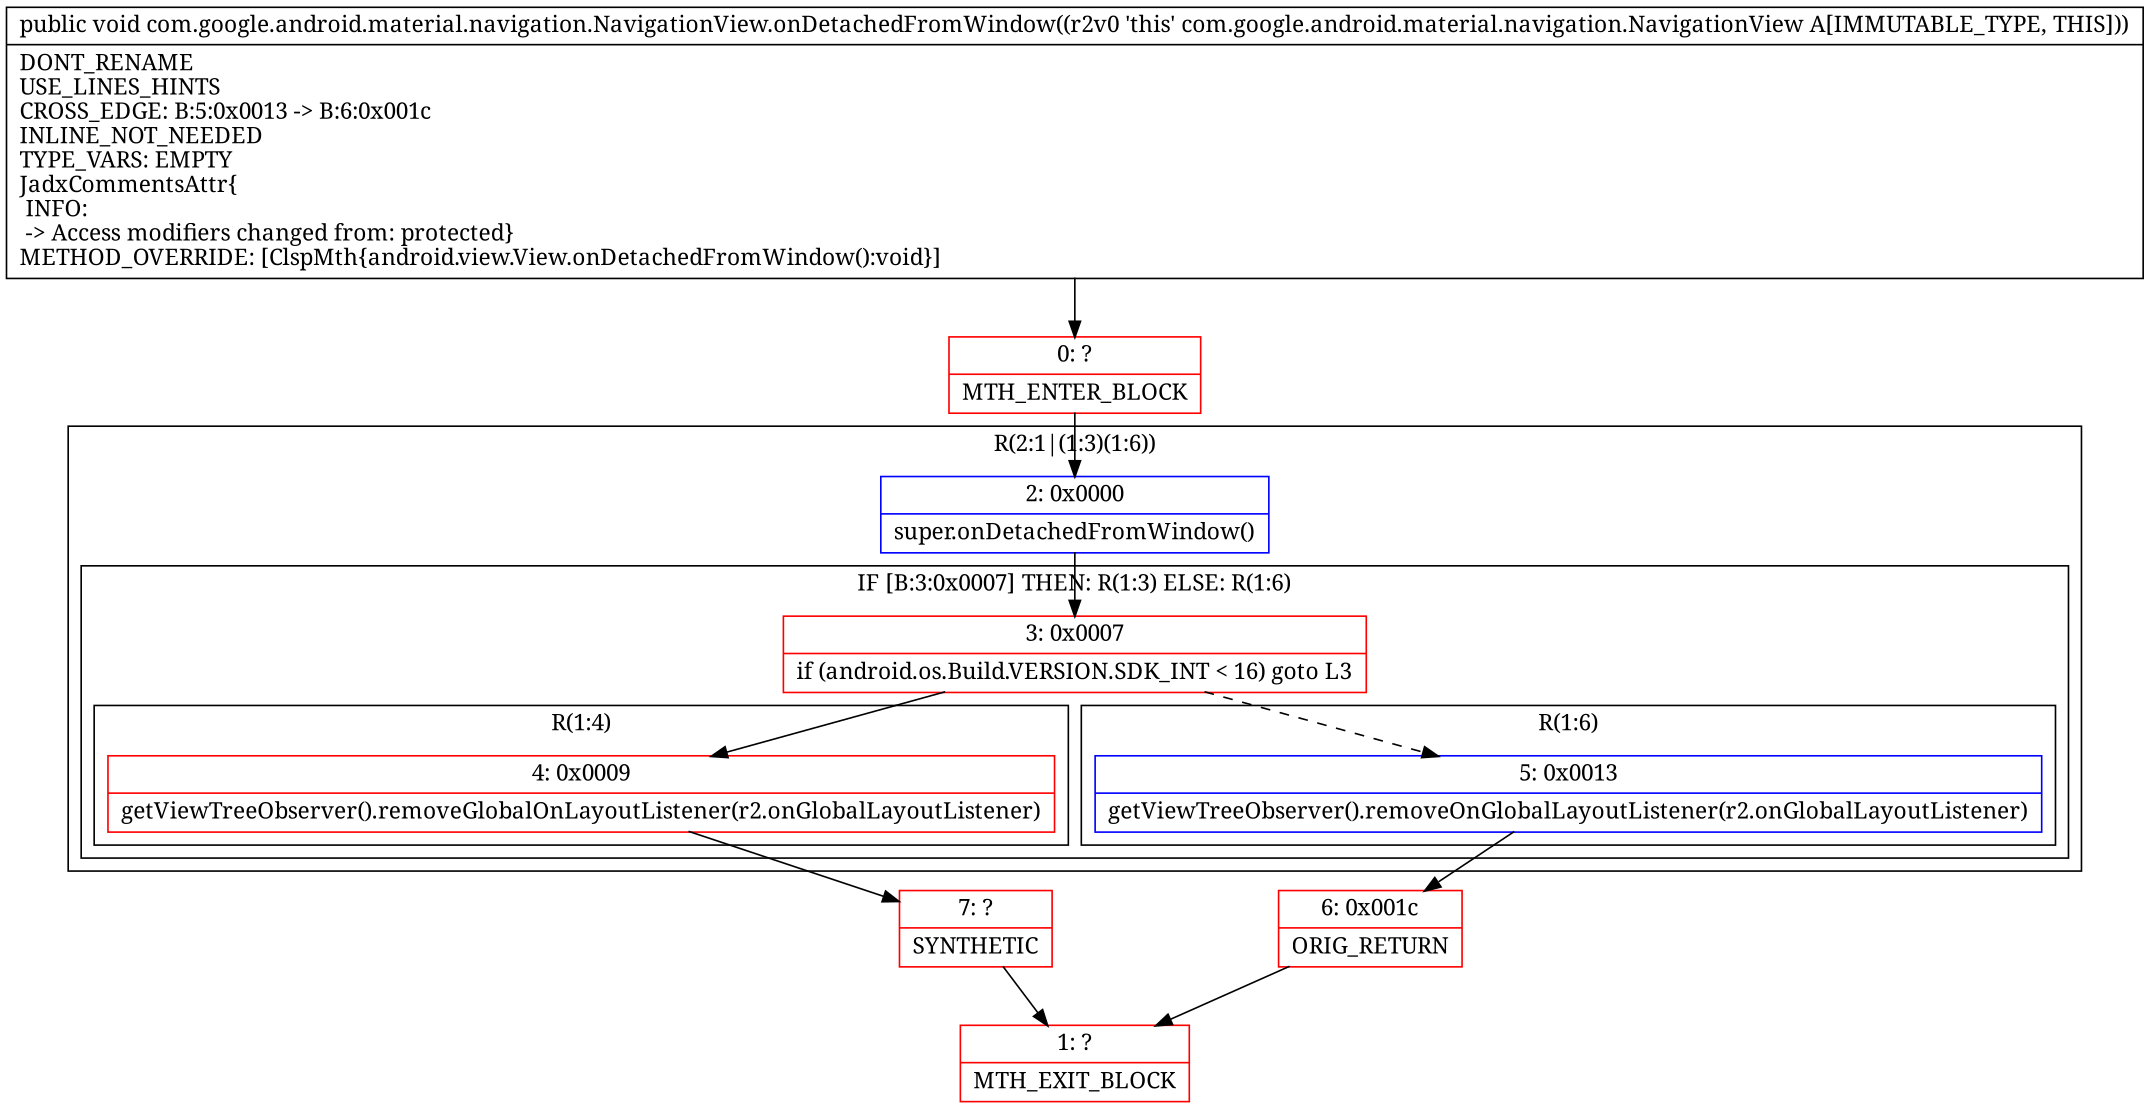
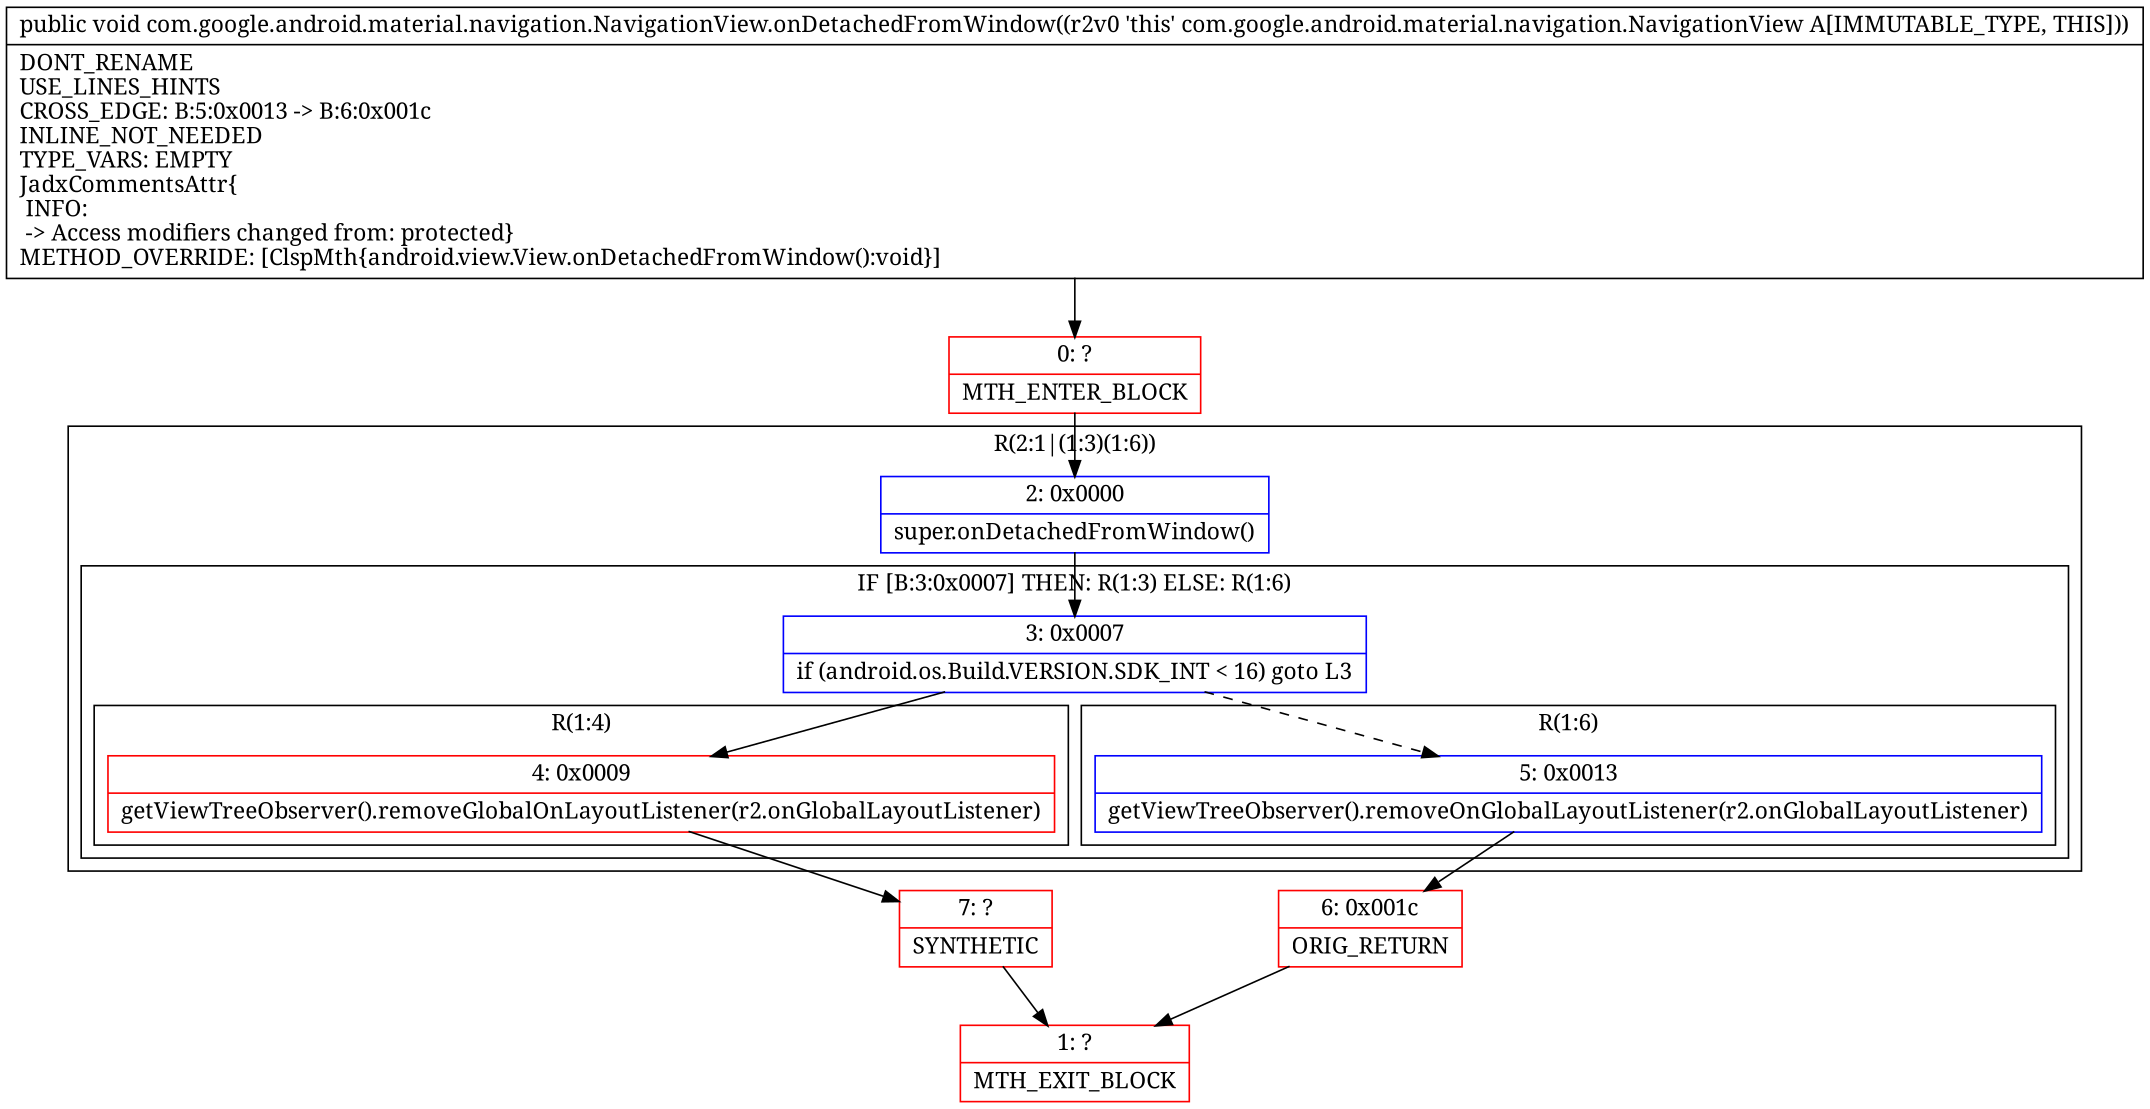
node "3: 0x0007": color red -> blue
